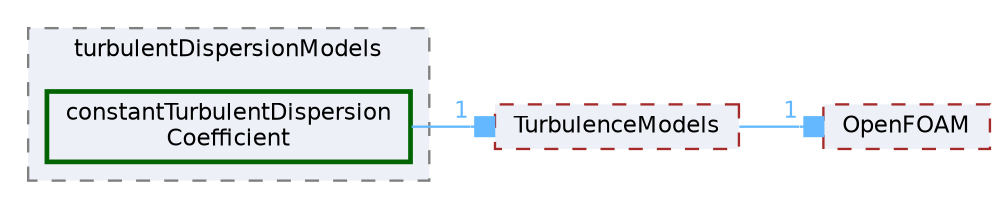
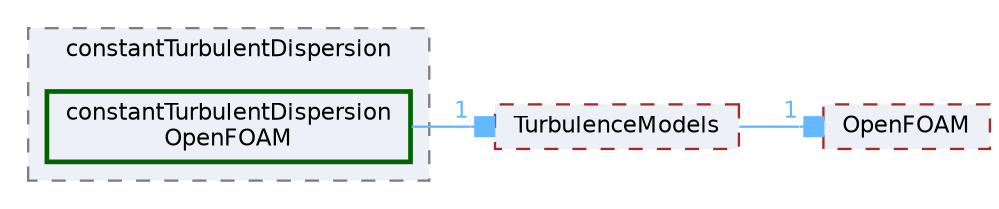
cluster "turbulentDispersionModels": label "turbulentDispersionModels" -> "constantTurbulentDispersion"
node "constantTurbulentDispersion Coefficient": label "constantTurbulentDispersion Coefficient" -> "constantTurbulentDispersion OpenFOAM"
